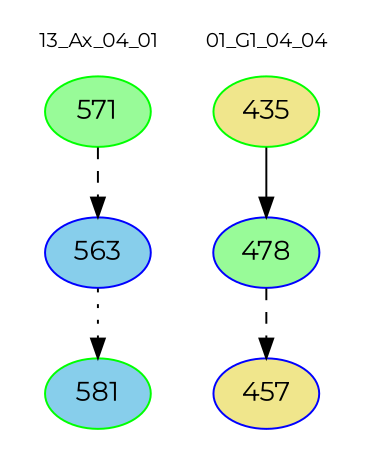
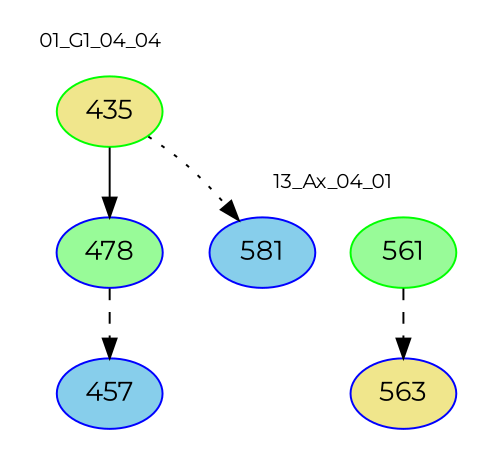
node "571": label "571" -> "561"
node "563": fillcolor skyblue -> khaki
edge "563" -> "581": now "435" -> "581"
node "581": color green -> blue
node "457": fillcolor khaki -> skyblue
